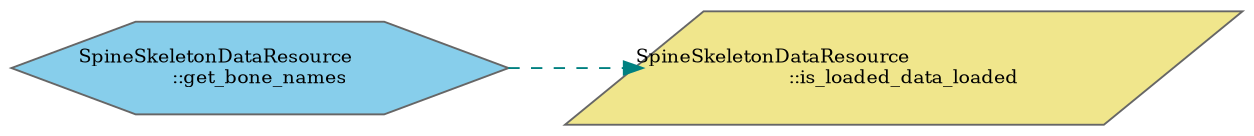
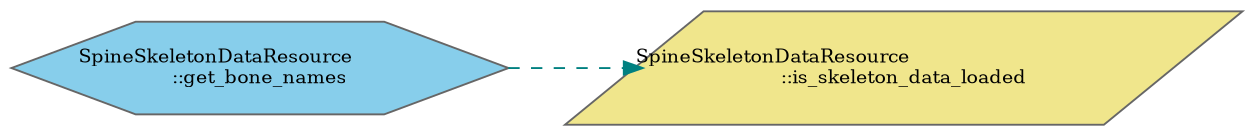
node "SpineSkeletonDataResource ::is_loaded_data_loaded": label "SpineSkeletonDataResource ::is_loaded_data_loaded" -> "SpineSkeletonDataResource ::is_skeleton_data_loaded"
